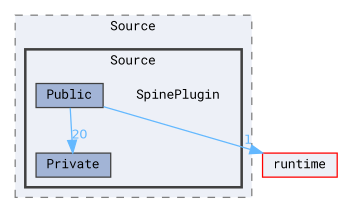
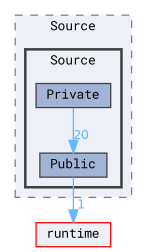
node "SpinePlugin": removed
edge "Public" -> "Private": reversed
